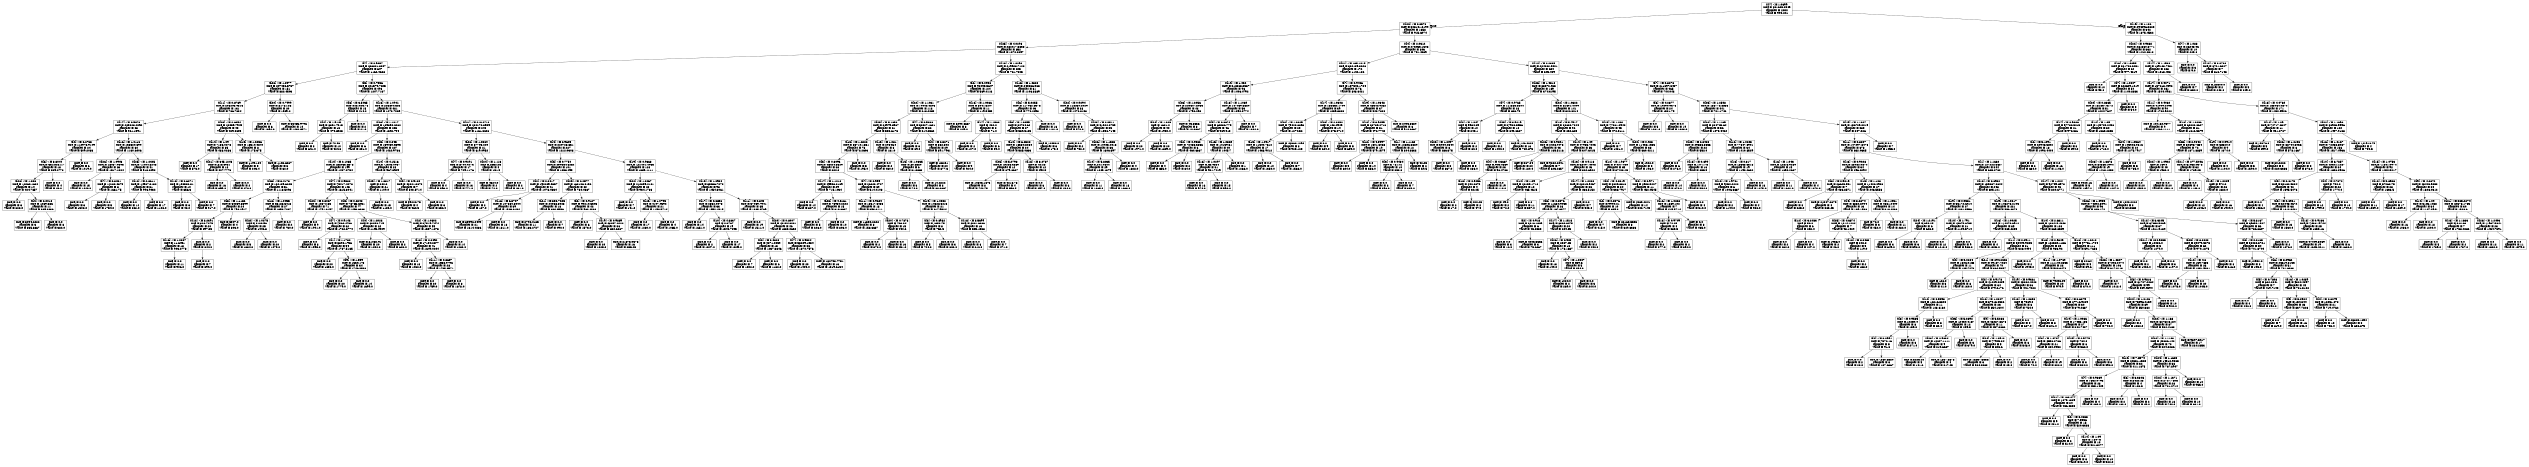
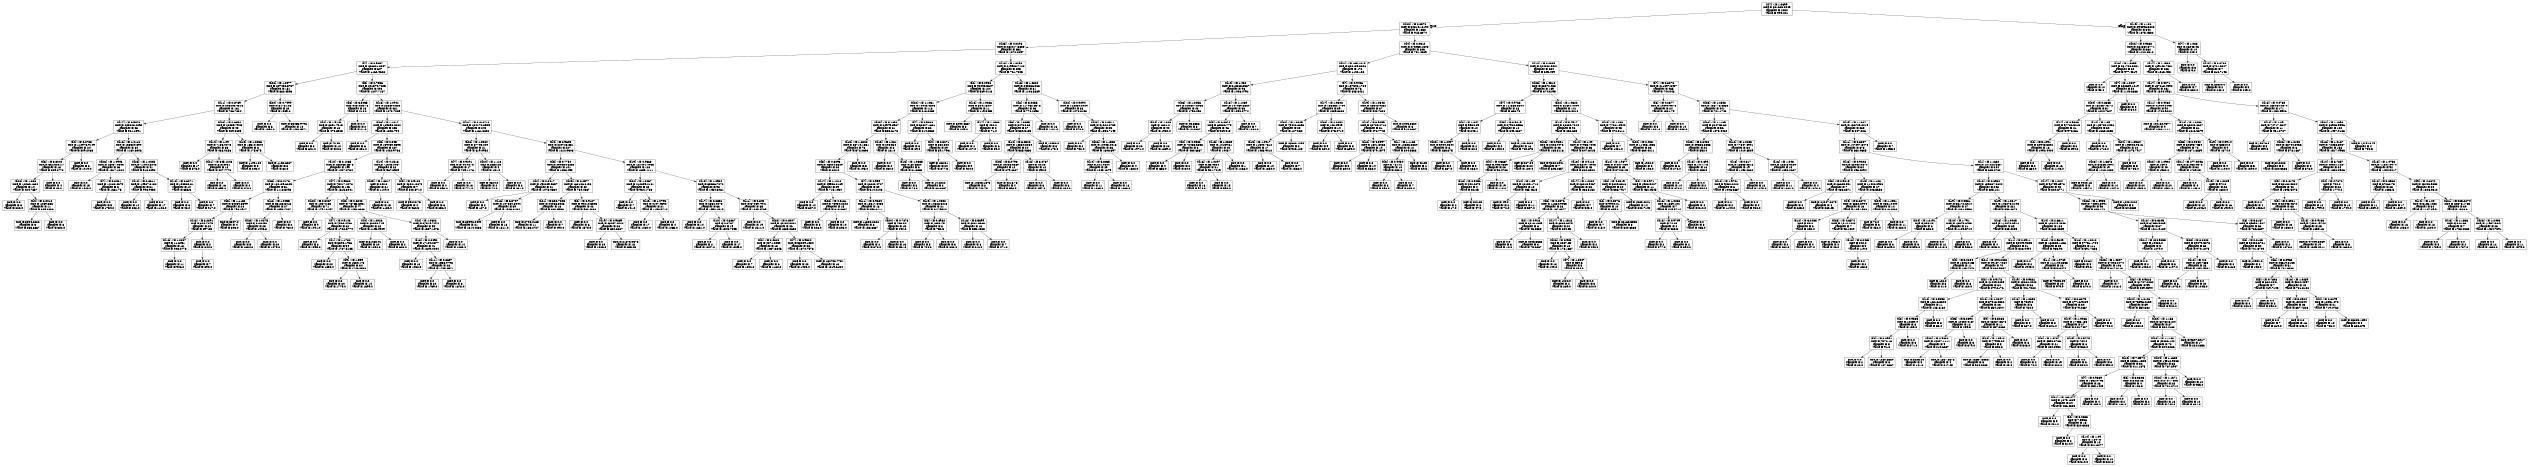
node "mse = 0.0 samples = 3 value = 1508.0": removed
node "mse = 0.0 samples = 3 value = 465.0": label "mse = 0.0 samples = 3 value = 465.0" -> "value = 0.0 samples = 3 value = 465.0"
edge "X[0] <= 3.0863 mse = 7.5556 samples = 15 value = 520.3333" -> "X[14] <= 1.09 mse = 1.5976 samples = 13 value = 521.3077": removed
